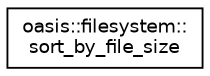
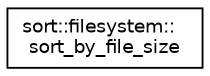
node "oasis::filesystem:: sort_by_file_size": label "oasis::filesystem:: sort_by_file_size" -> "sort::filesystem:: sort_by_file_size"
